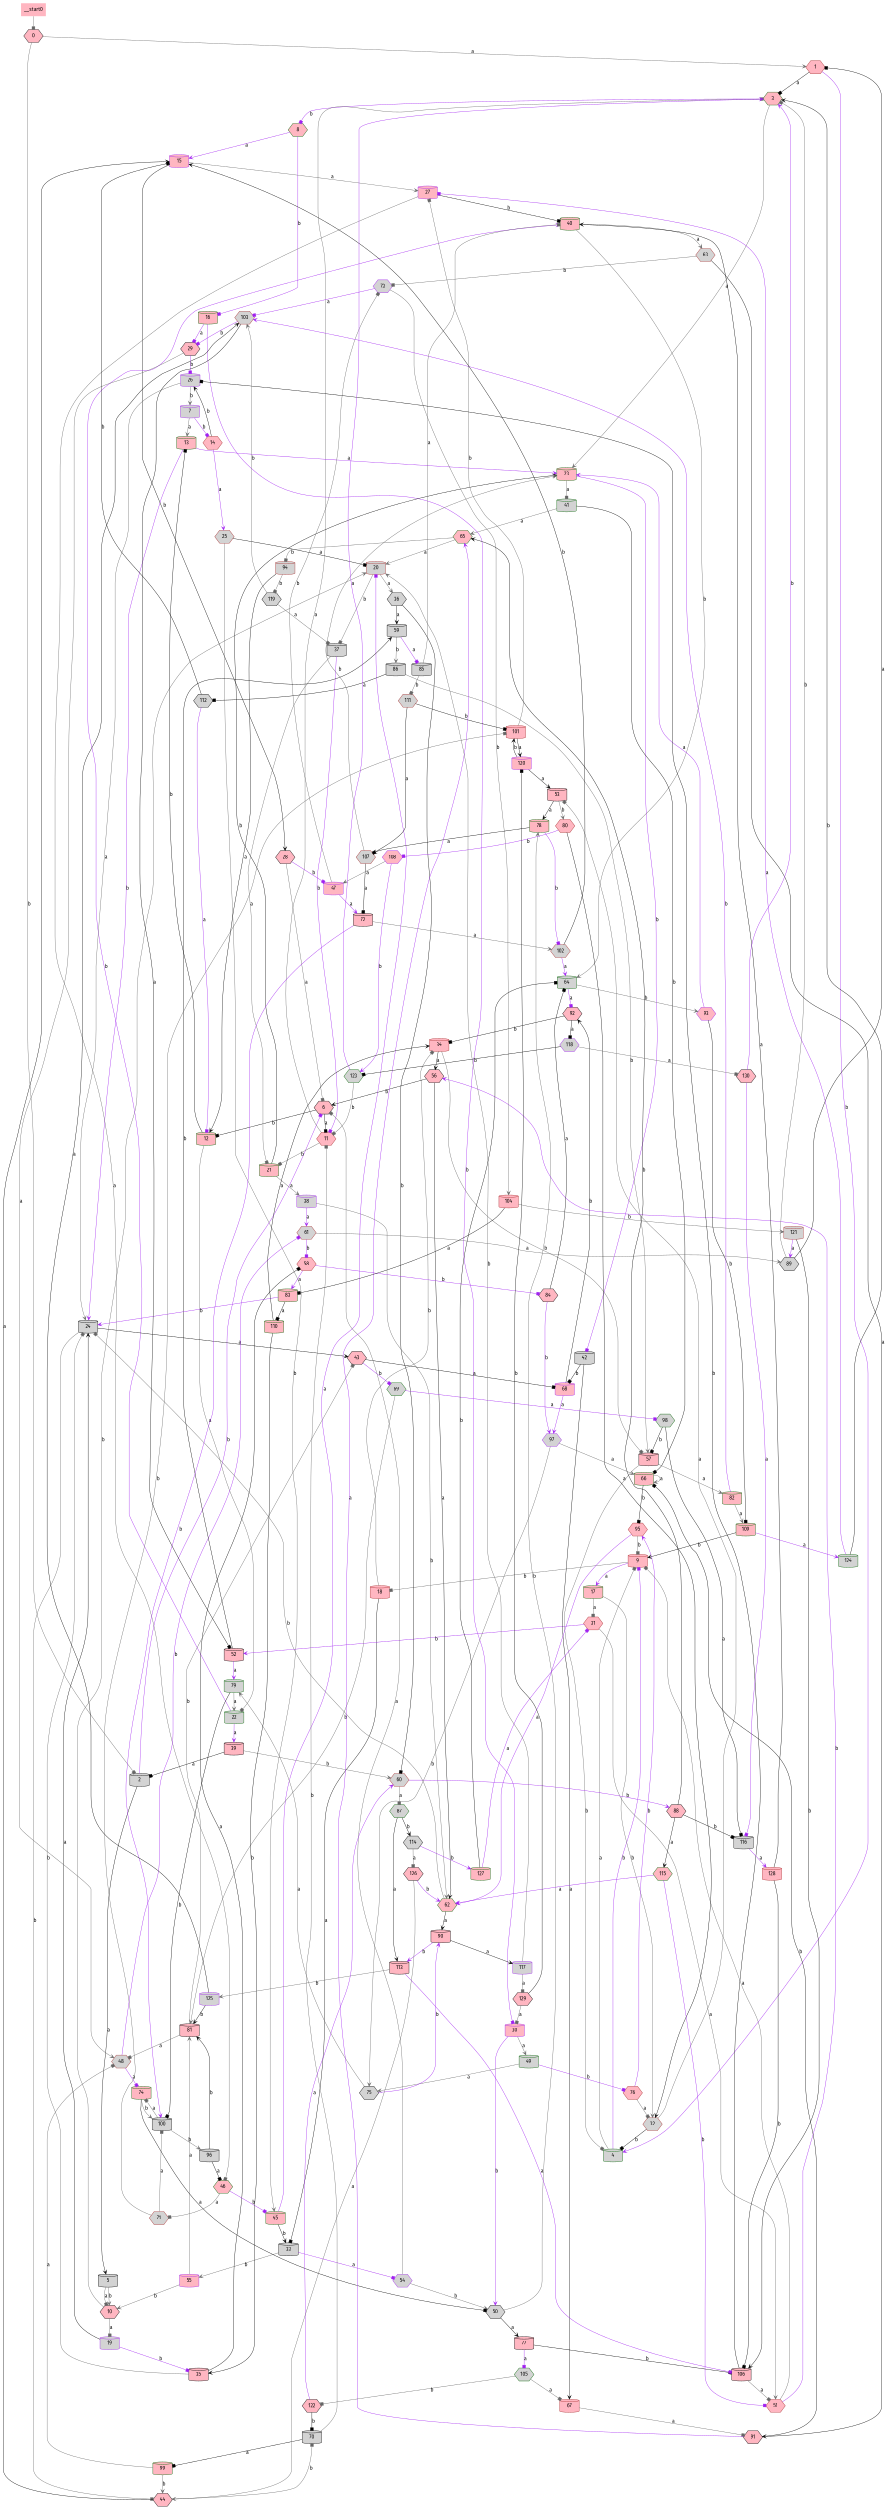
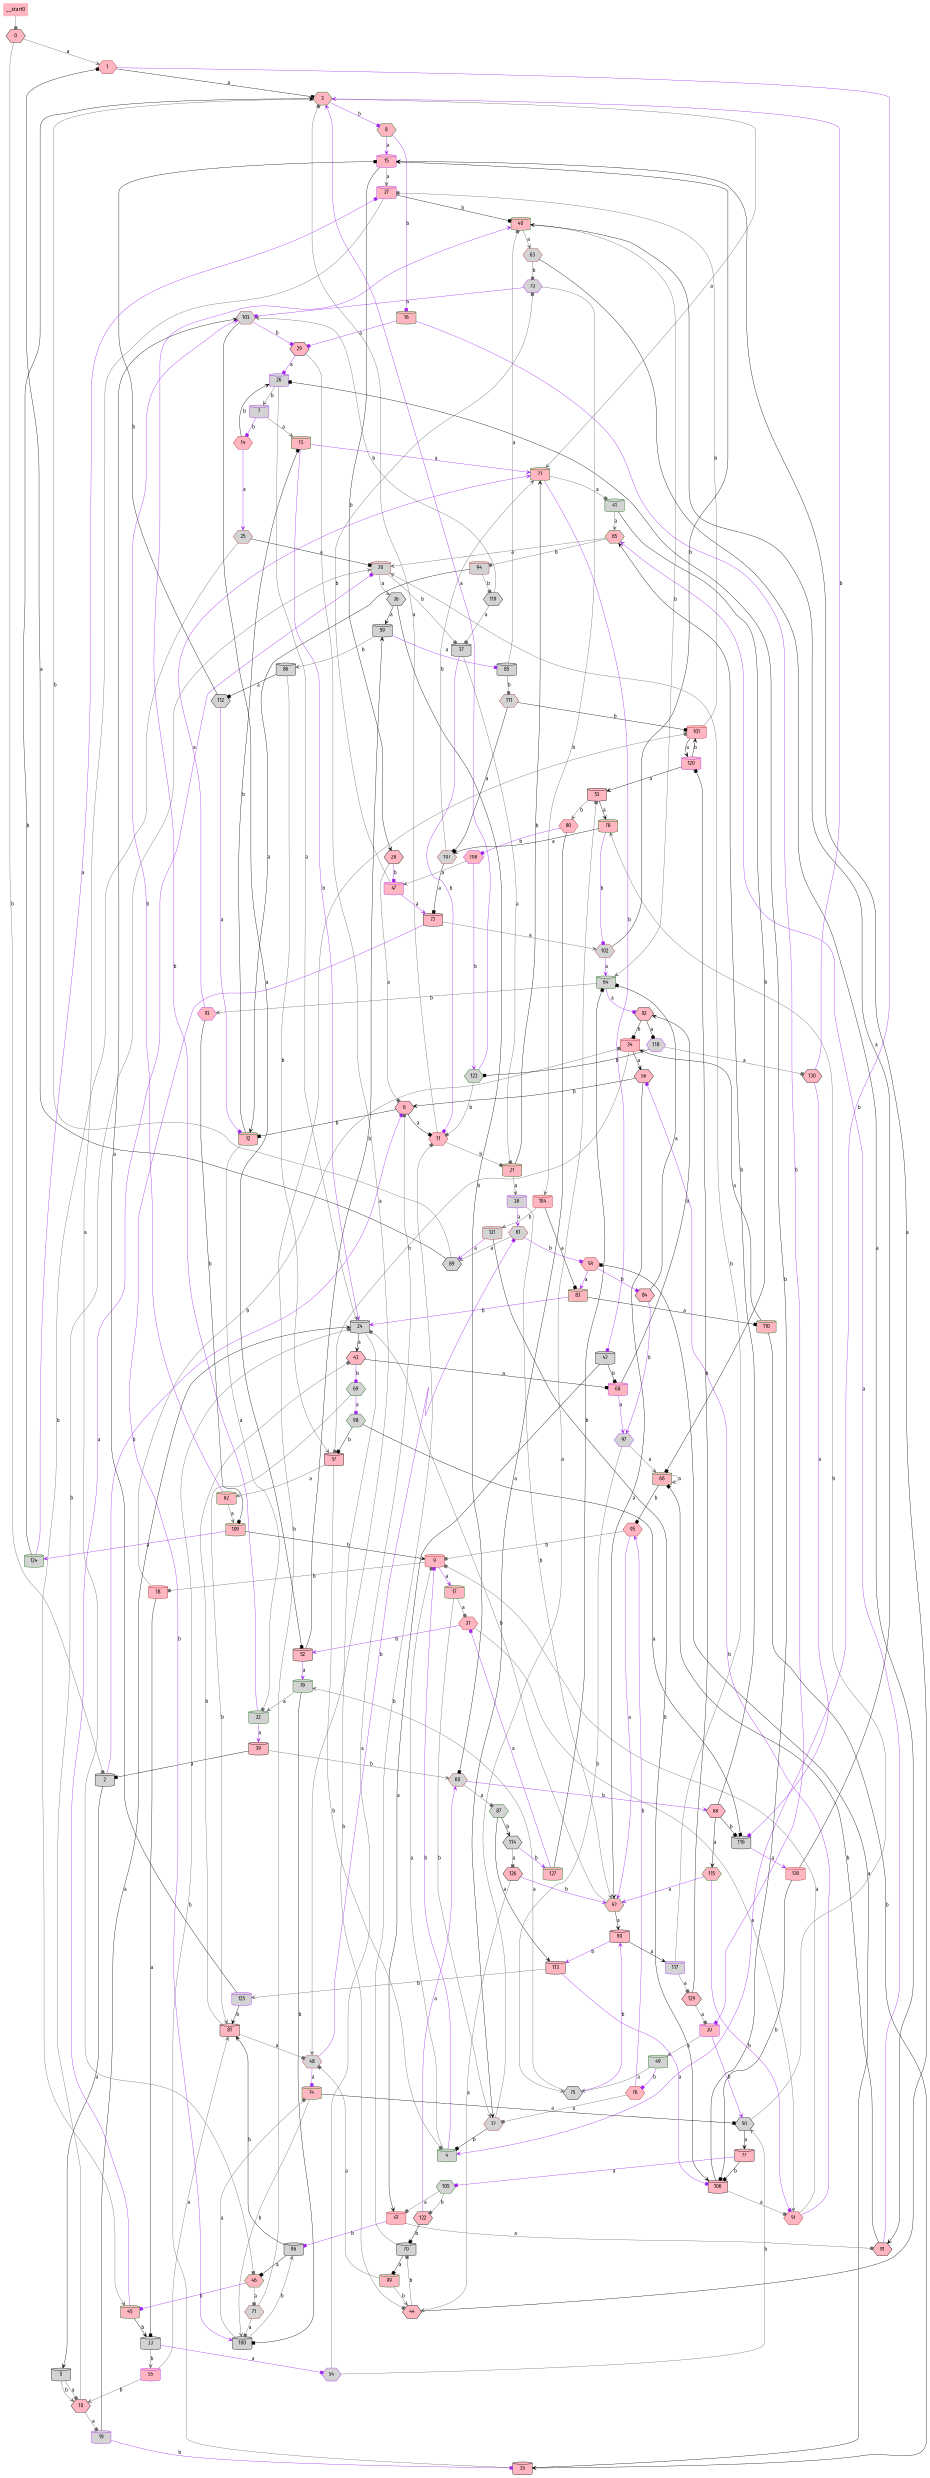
edge "29" -> "26": label "b" -> "a"
edge "51" -> "56": arrowhead vee -> box
edge "67" -> "96": added, label "b"
